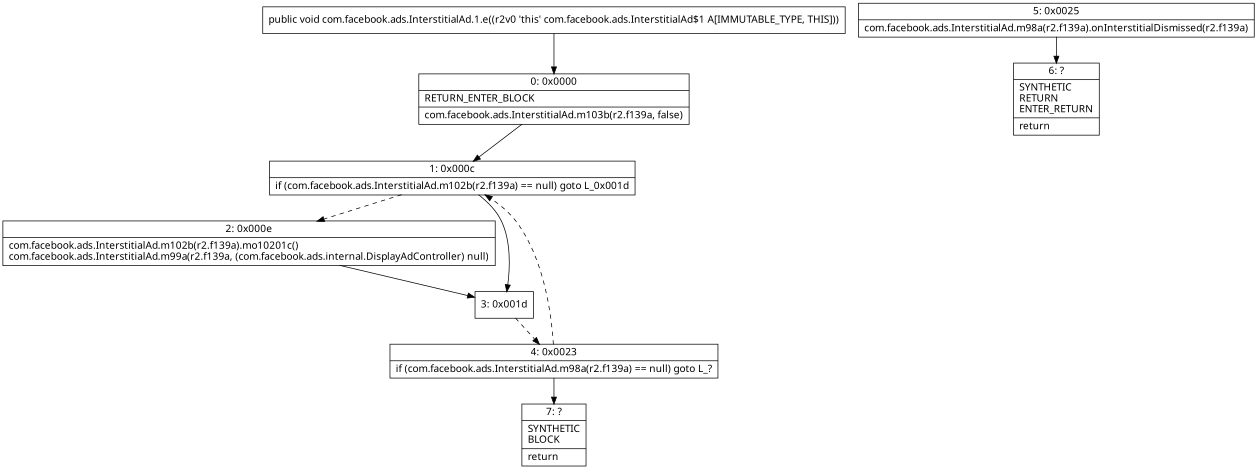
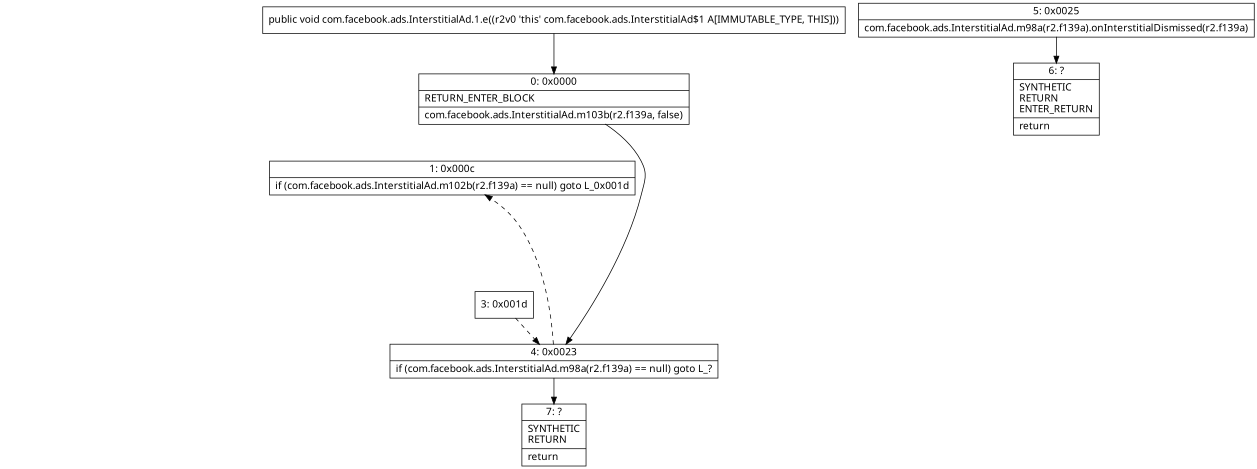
edge "0: 0x0000" -> "1: 0x000c": now "0: 0x0000" -> "4: 0x0023"
edge "1: 0x000c" -> "3: 0x001d": removed
node "2: 0x000e": removed
node "7: ?": text "BLOCK" -> "RETURN"
